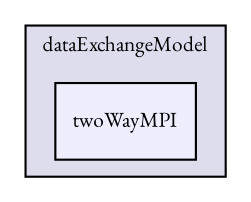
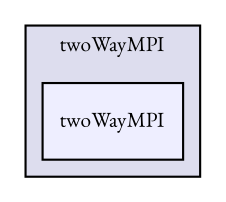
cluster "dataExchangeModel": label "dataExchangeModel" -> "twoWayMPI"
